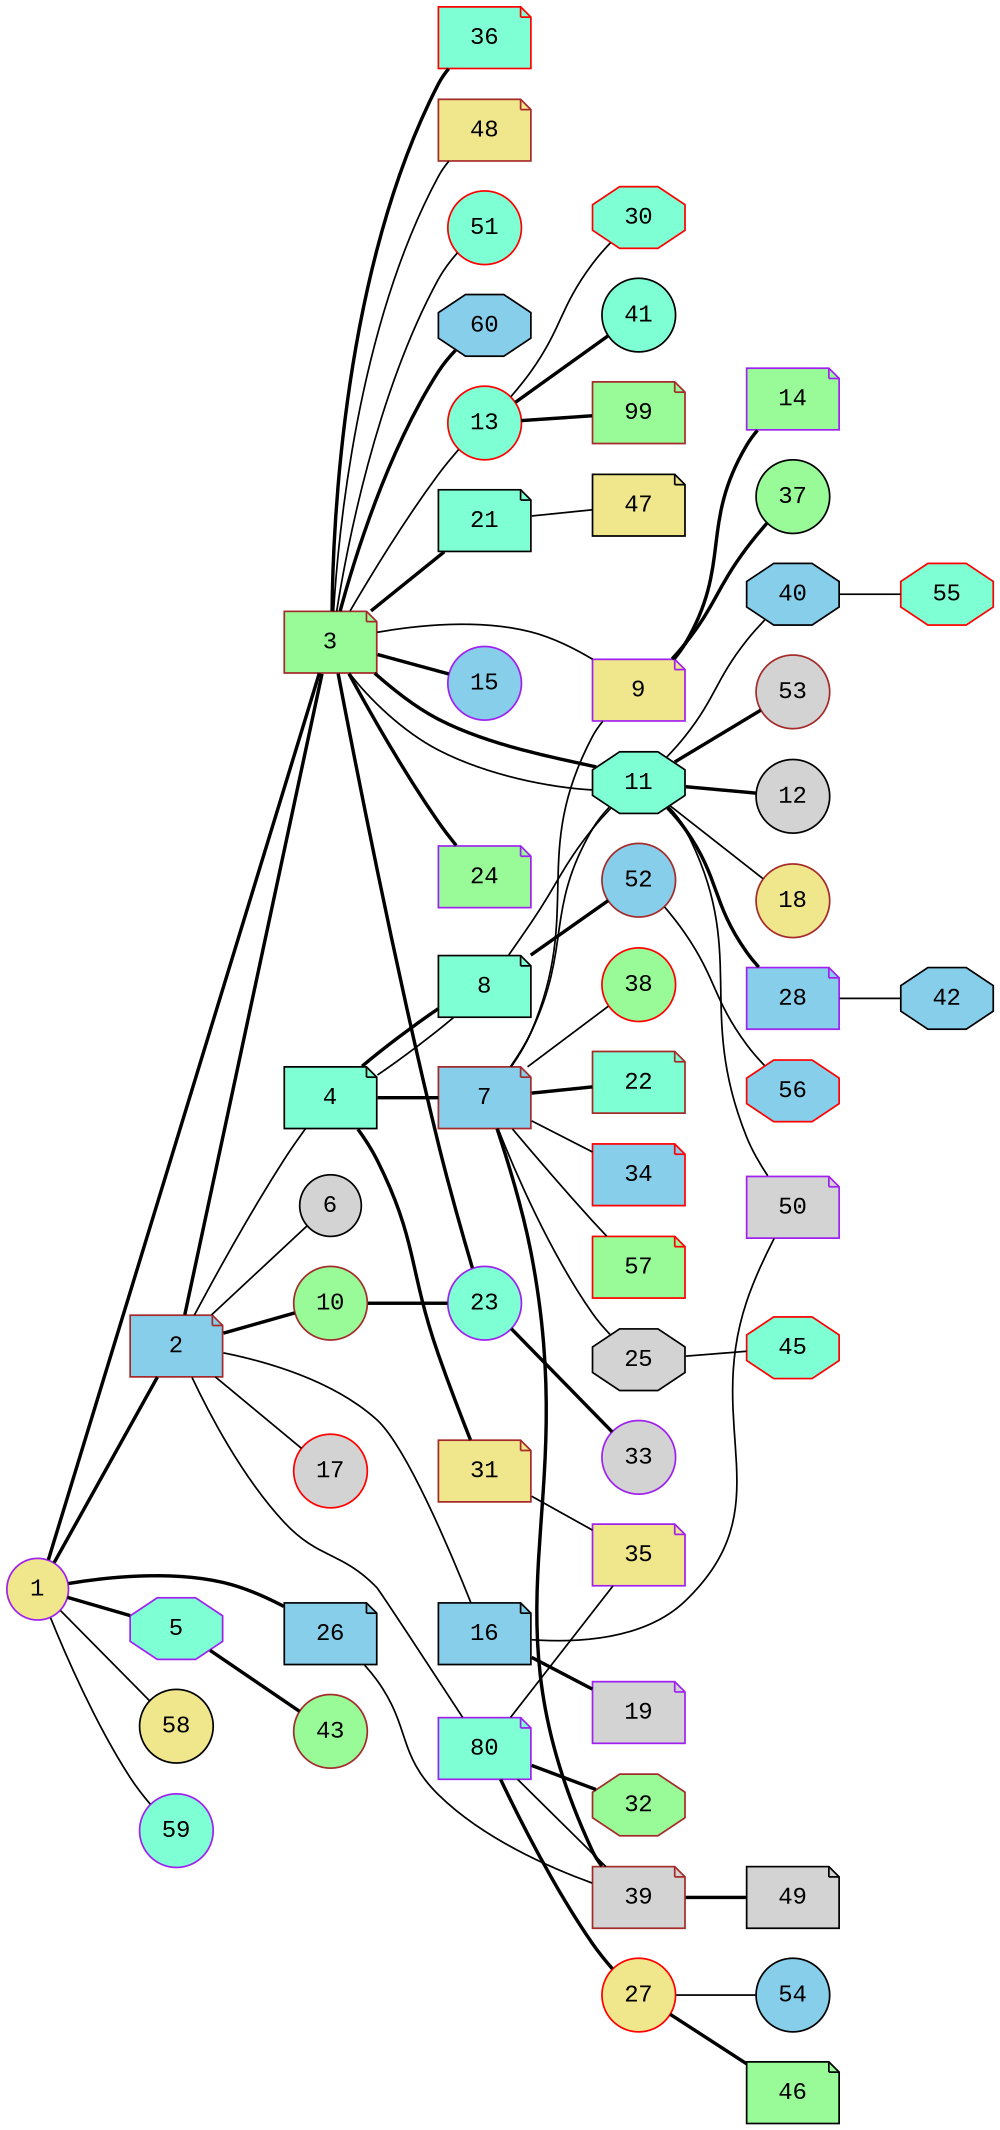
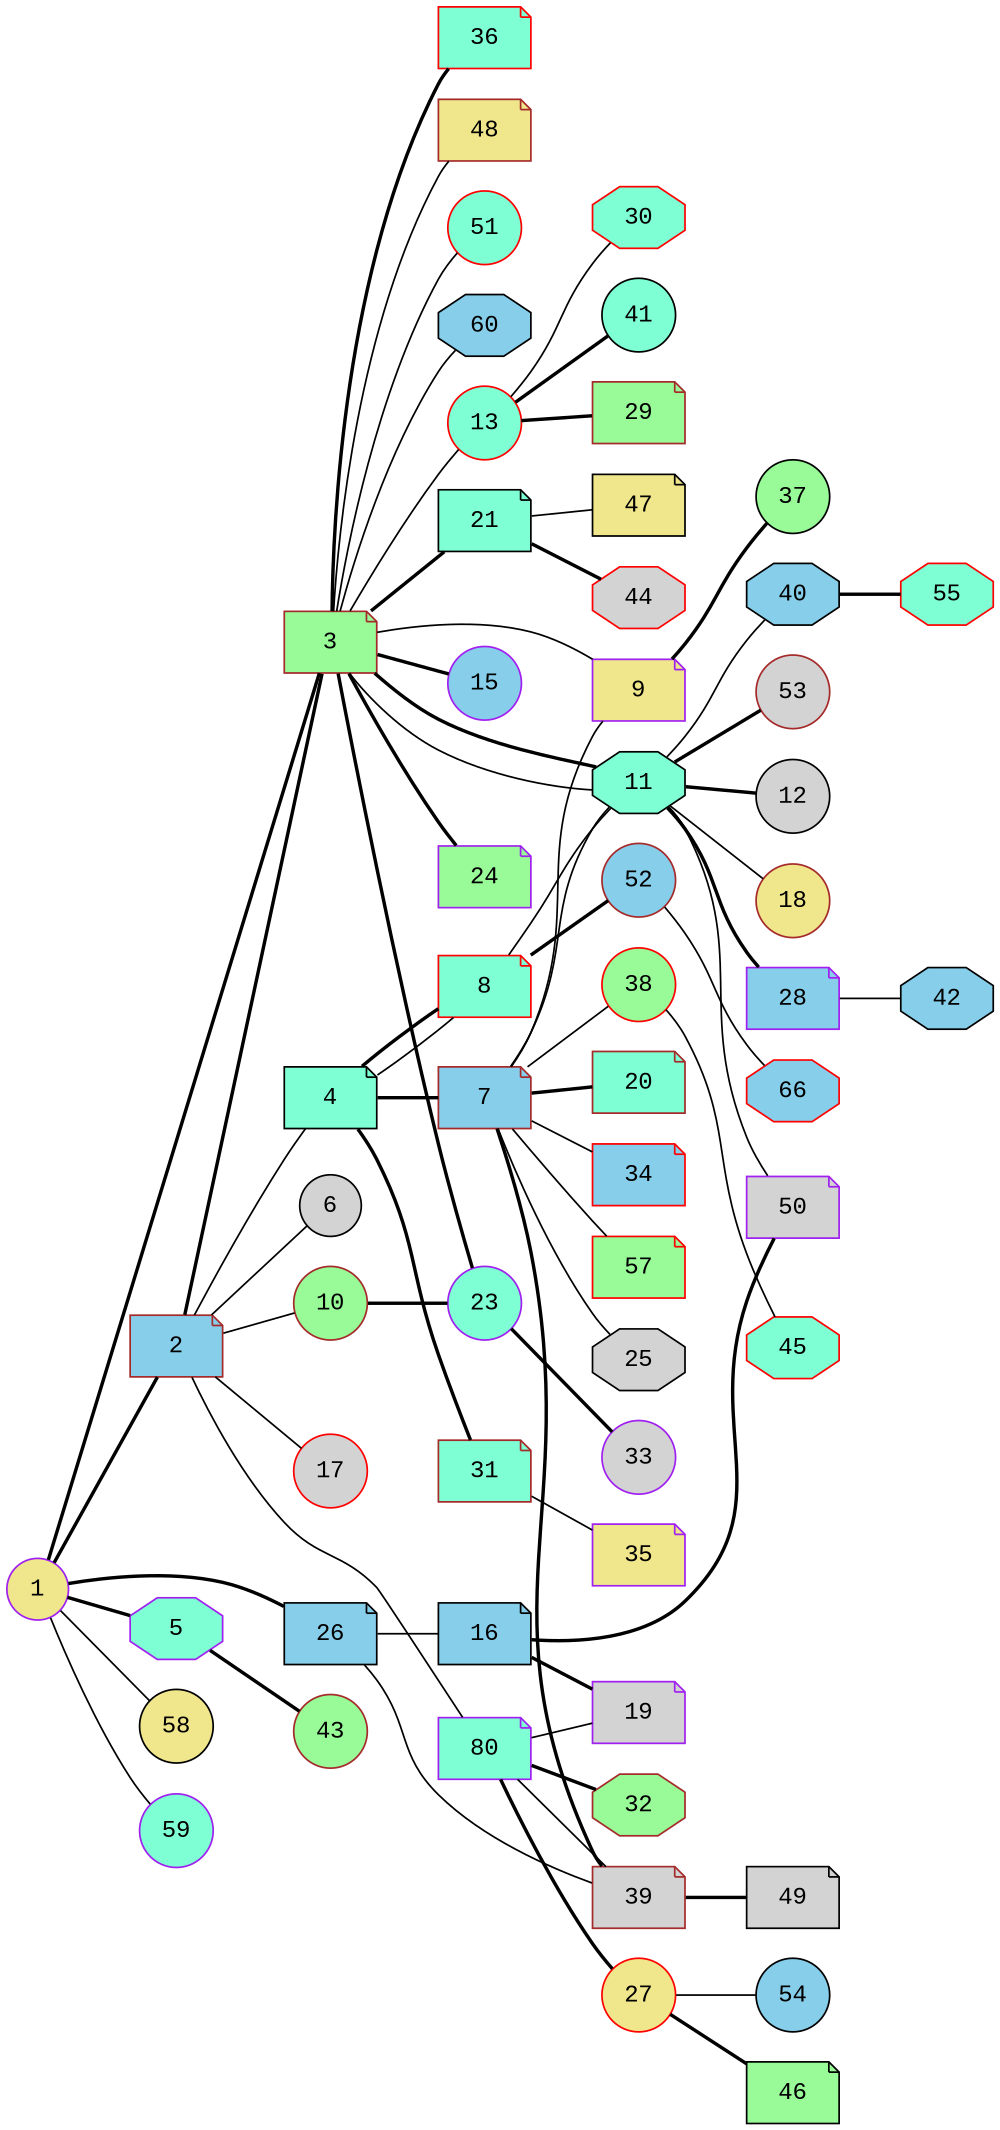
node "14": removed
node "99": label "99" -> "29"
edge "60" -- "3": style bold -> solid
edge "40" -- "55": style solid -> bold
node "44": added
node "8": color black -> red
node "22": label "22" -> "20"
node "56": label "56" -> "66"
edge "10" -- "2": style bold -> solid
edge "45" -- "25": now "45" -- "38"
edge "2" -- "16": now "26" -- "16"
node "31": fillcolor khaki -> aquamarine
edge "50" -- "16": style solid -> bold
edge "35" -- "80": now "19" -- "80"
